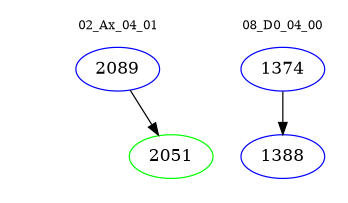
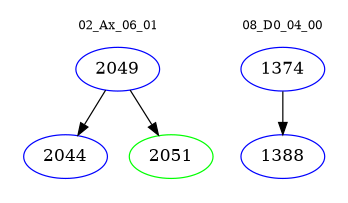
cluster "02_Ax_04_01": label "02_Ax_04_01" -> "02_Ax_06_01"
node "2089": label "2089" -> "2049"
node "2044": added
